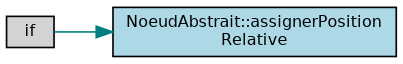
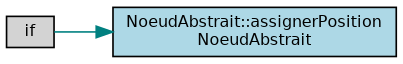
node "NoeudAbstrait::assignerPosition Relative": label "NoeudAbstrait::assignerPosition Relative" -> "NoeudAbstrait::assignerPosition NoeudAbstrait"
